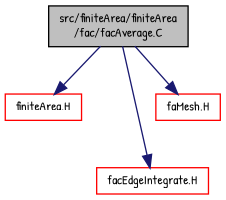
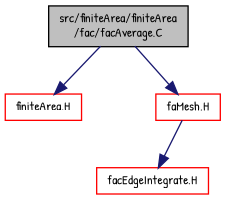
edge "src/finiteArea/finiteArea /fac/facAverage.C" -> "facEdgeIntegrate.H": now "faMesh.H" -> "facEdgeIntegrate.H"
